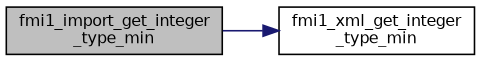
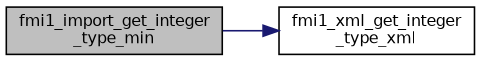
node "fmi1_xml_get_integer _type_min": label "fmi1_xml_get_integer _type_min" -> "fmi1_xml_get_integer _type_xml"
